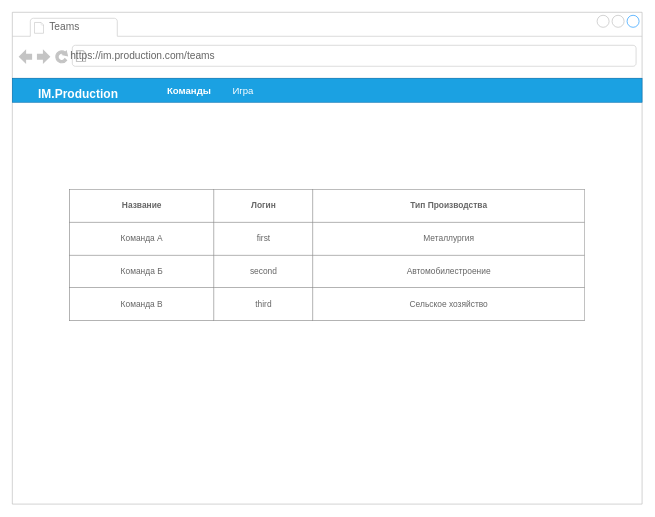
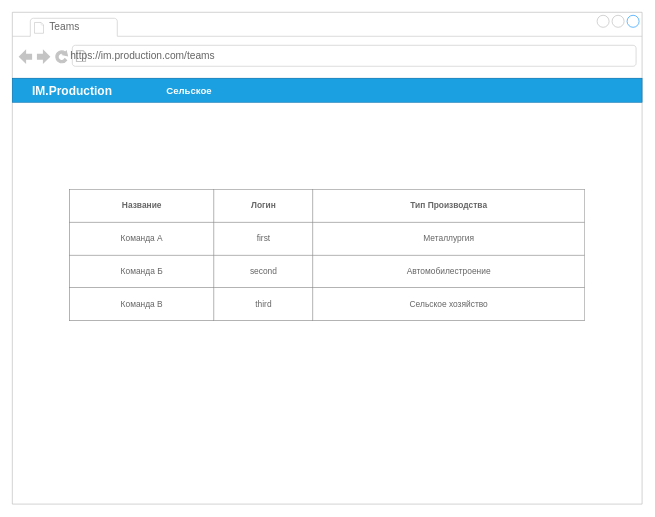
node "Команды": label "Команды" -> "Сельское"
node "Игра": removed
node "IM.Production": moved (78, 93) -> (72, 90)
